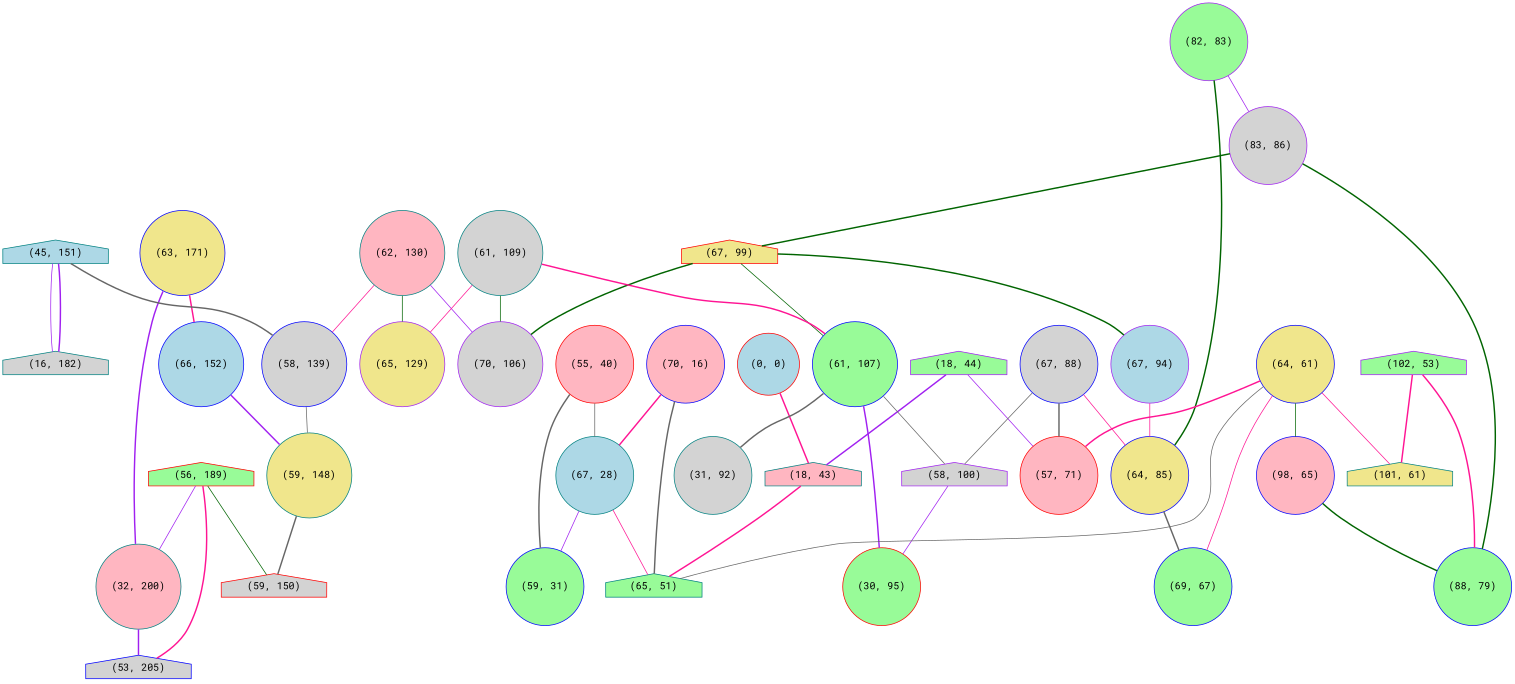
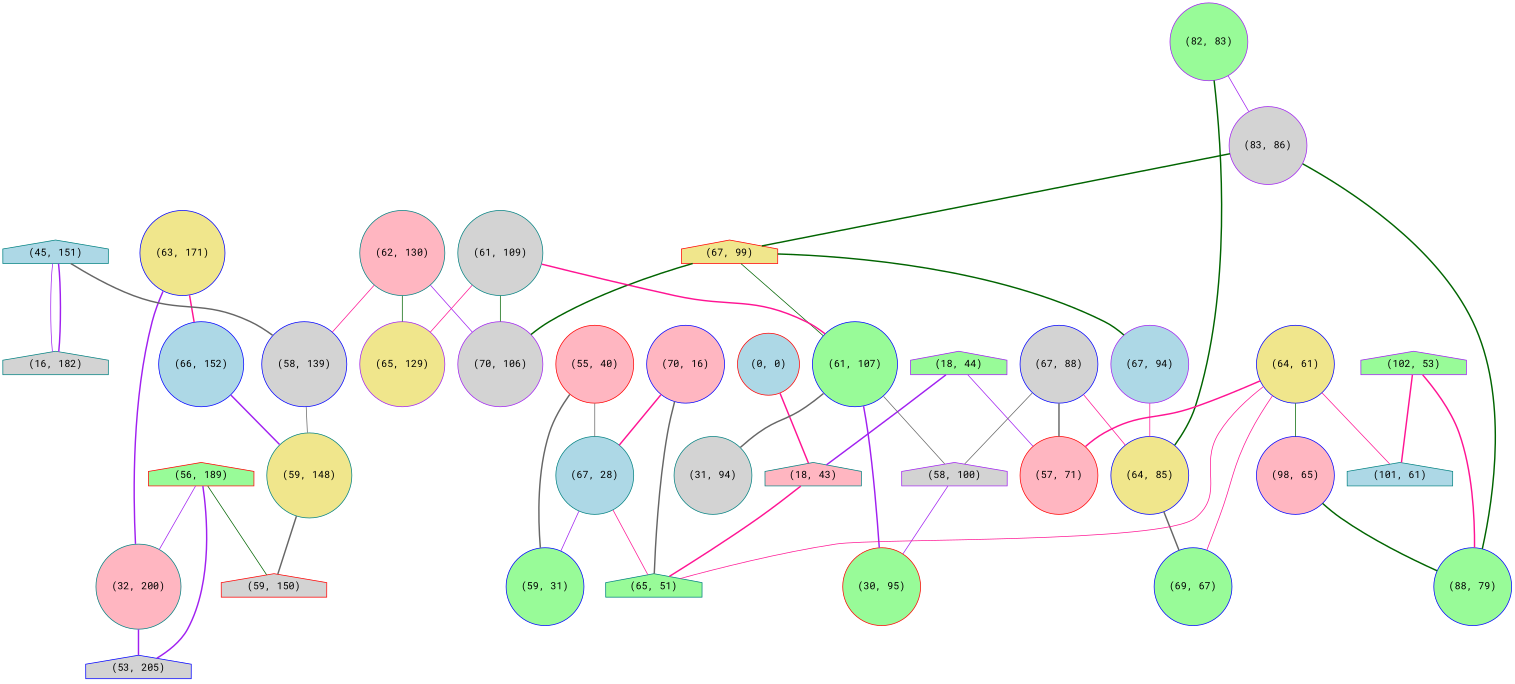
node "(31, 92)": label "(31, 92)" -> "(31, 94)"
node "(101, 61)": fillcolor khaki -> lightblue
edge "(64, 61)" -- "(65, 51)": color gray40 -> deeppink
edge "(56, 189)" -- "(53, 205)": color deeppink -> purple
